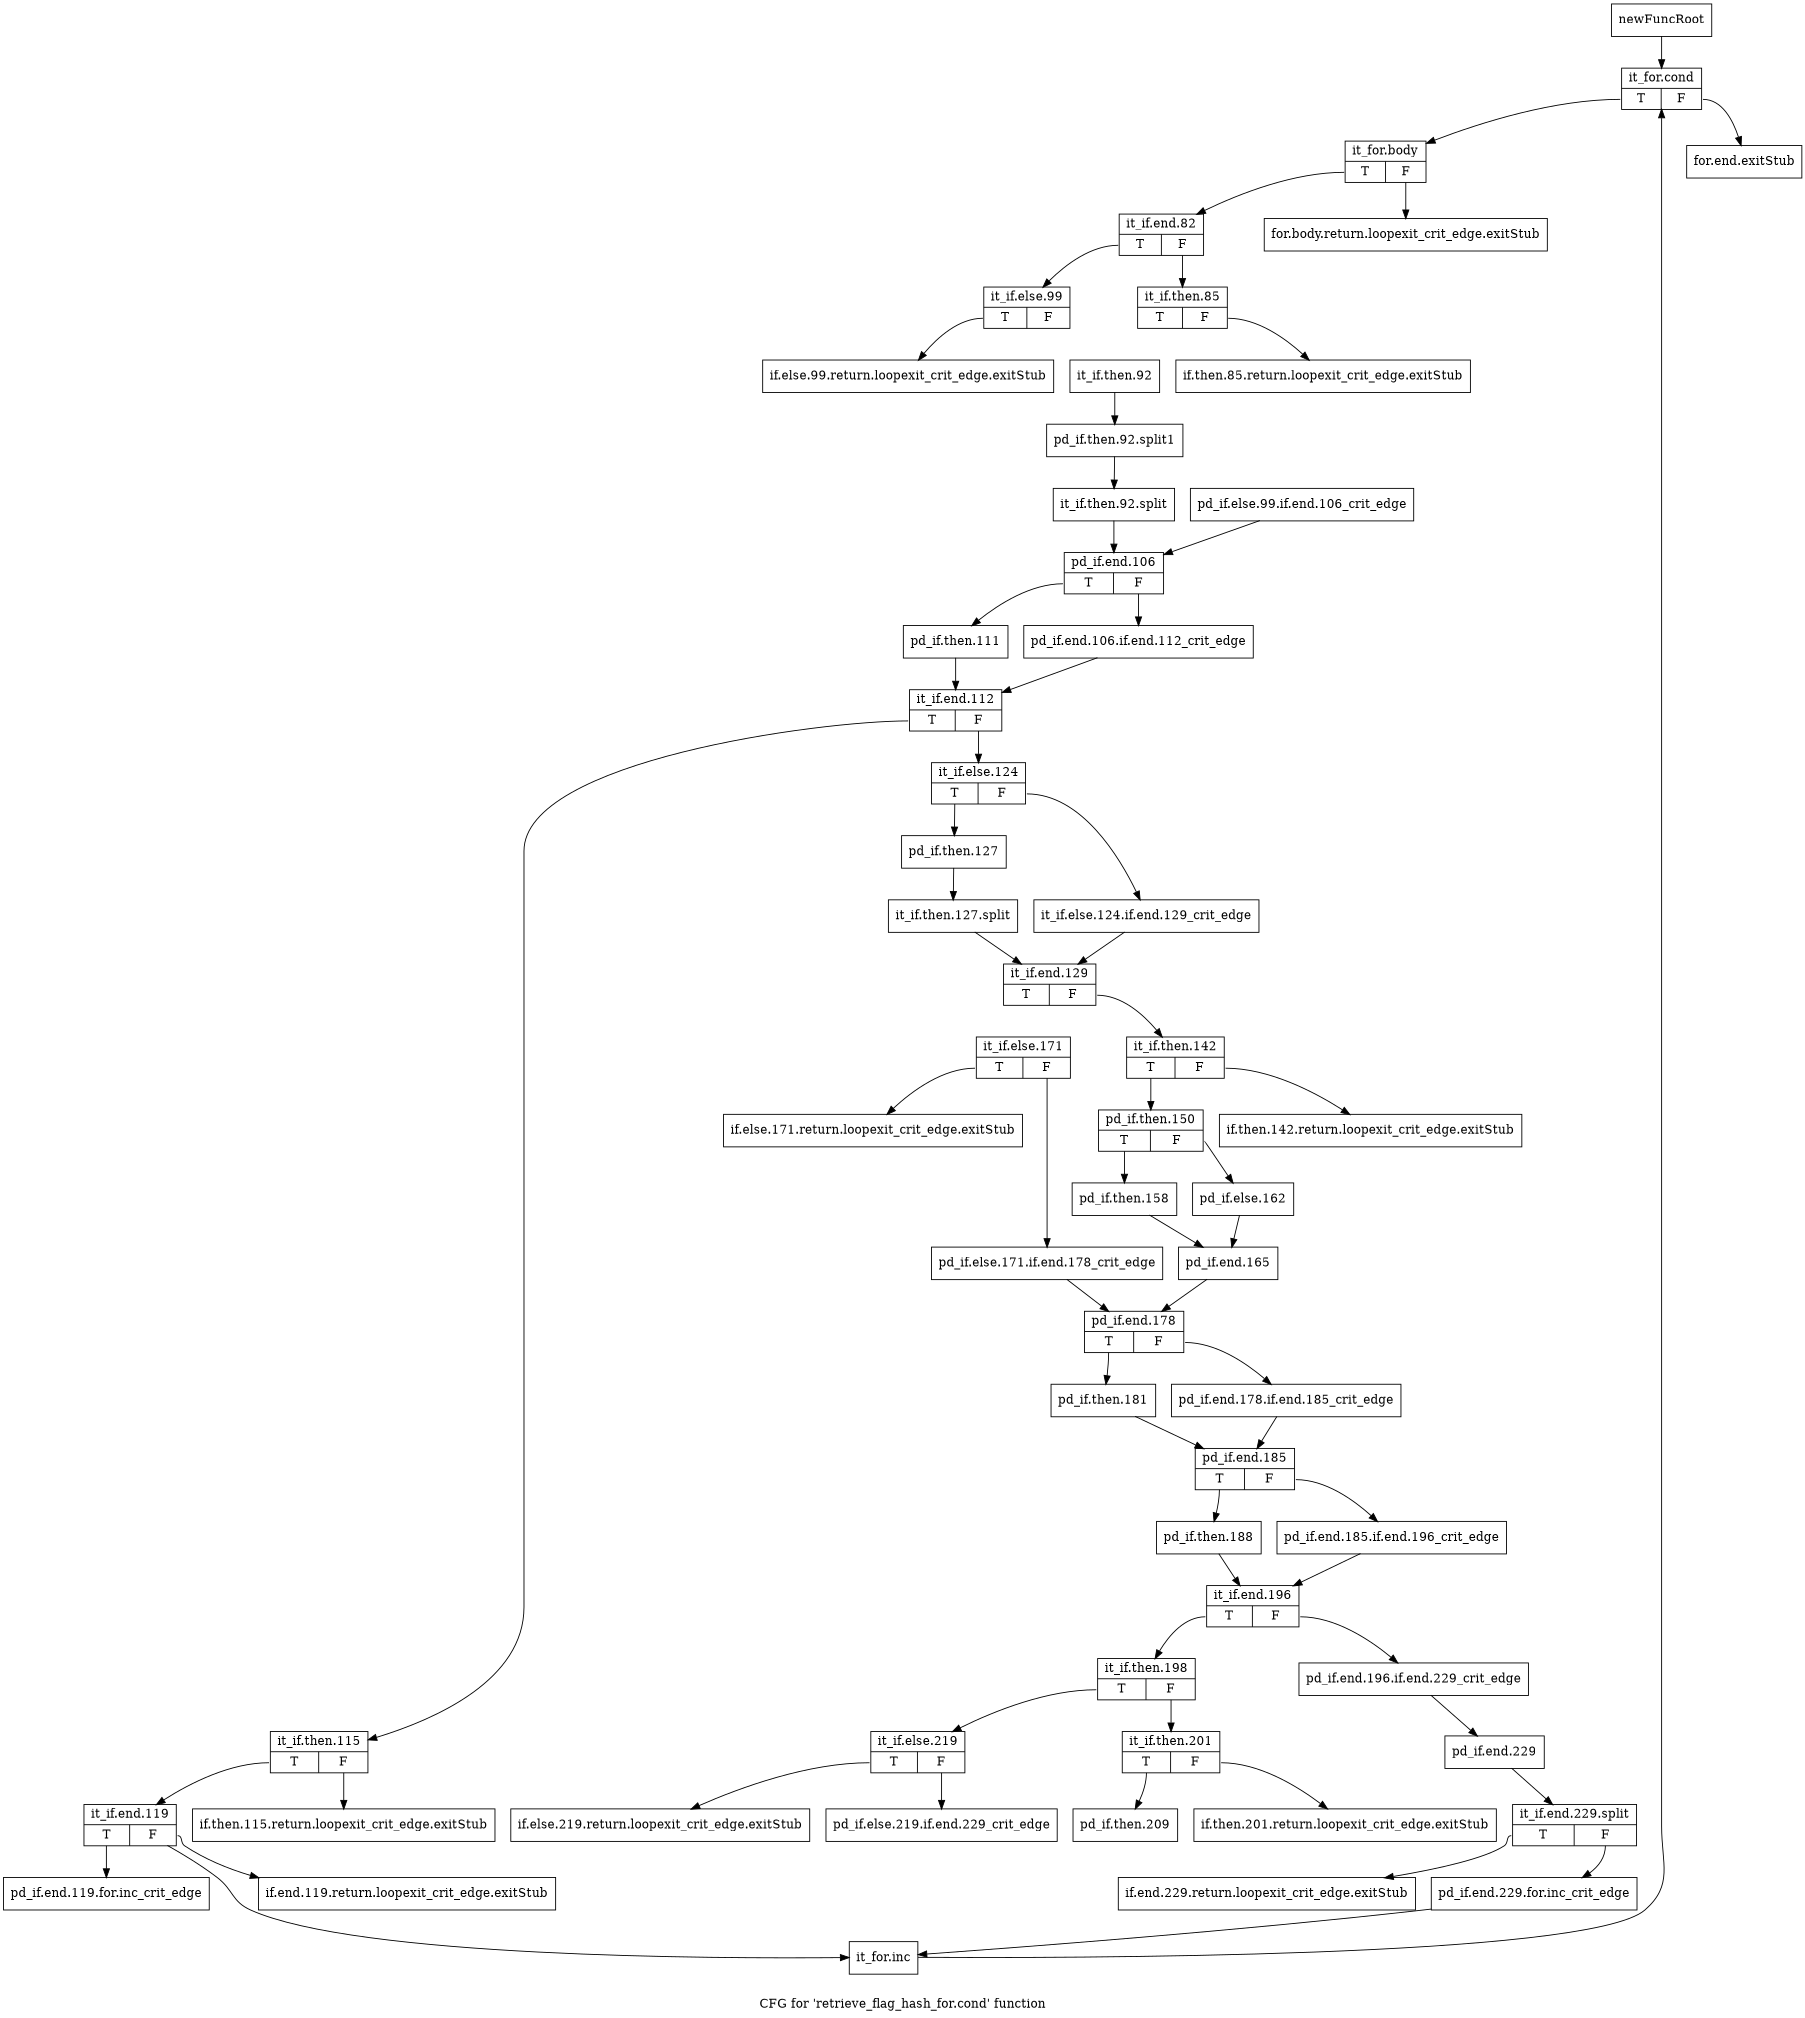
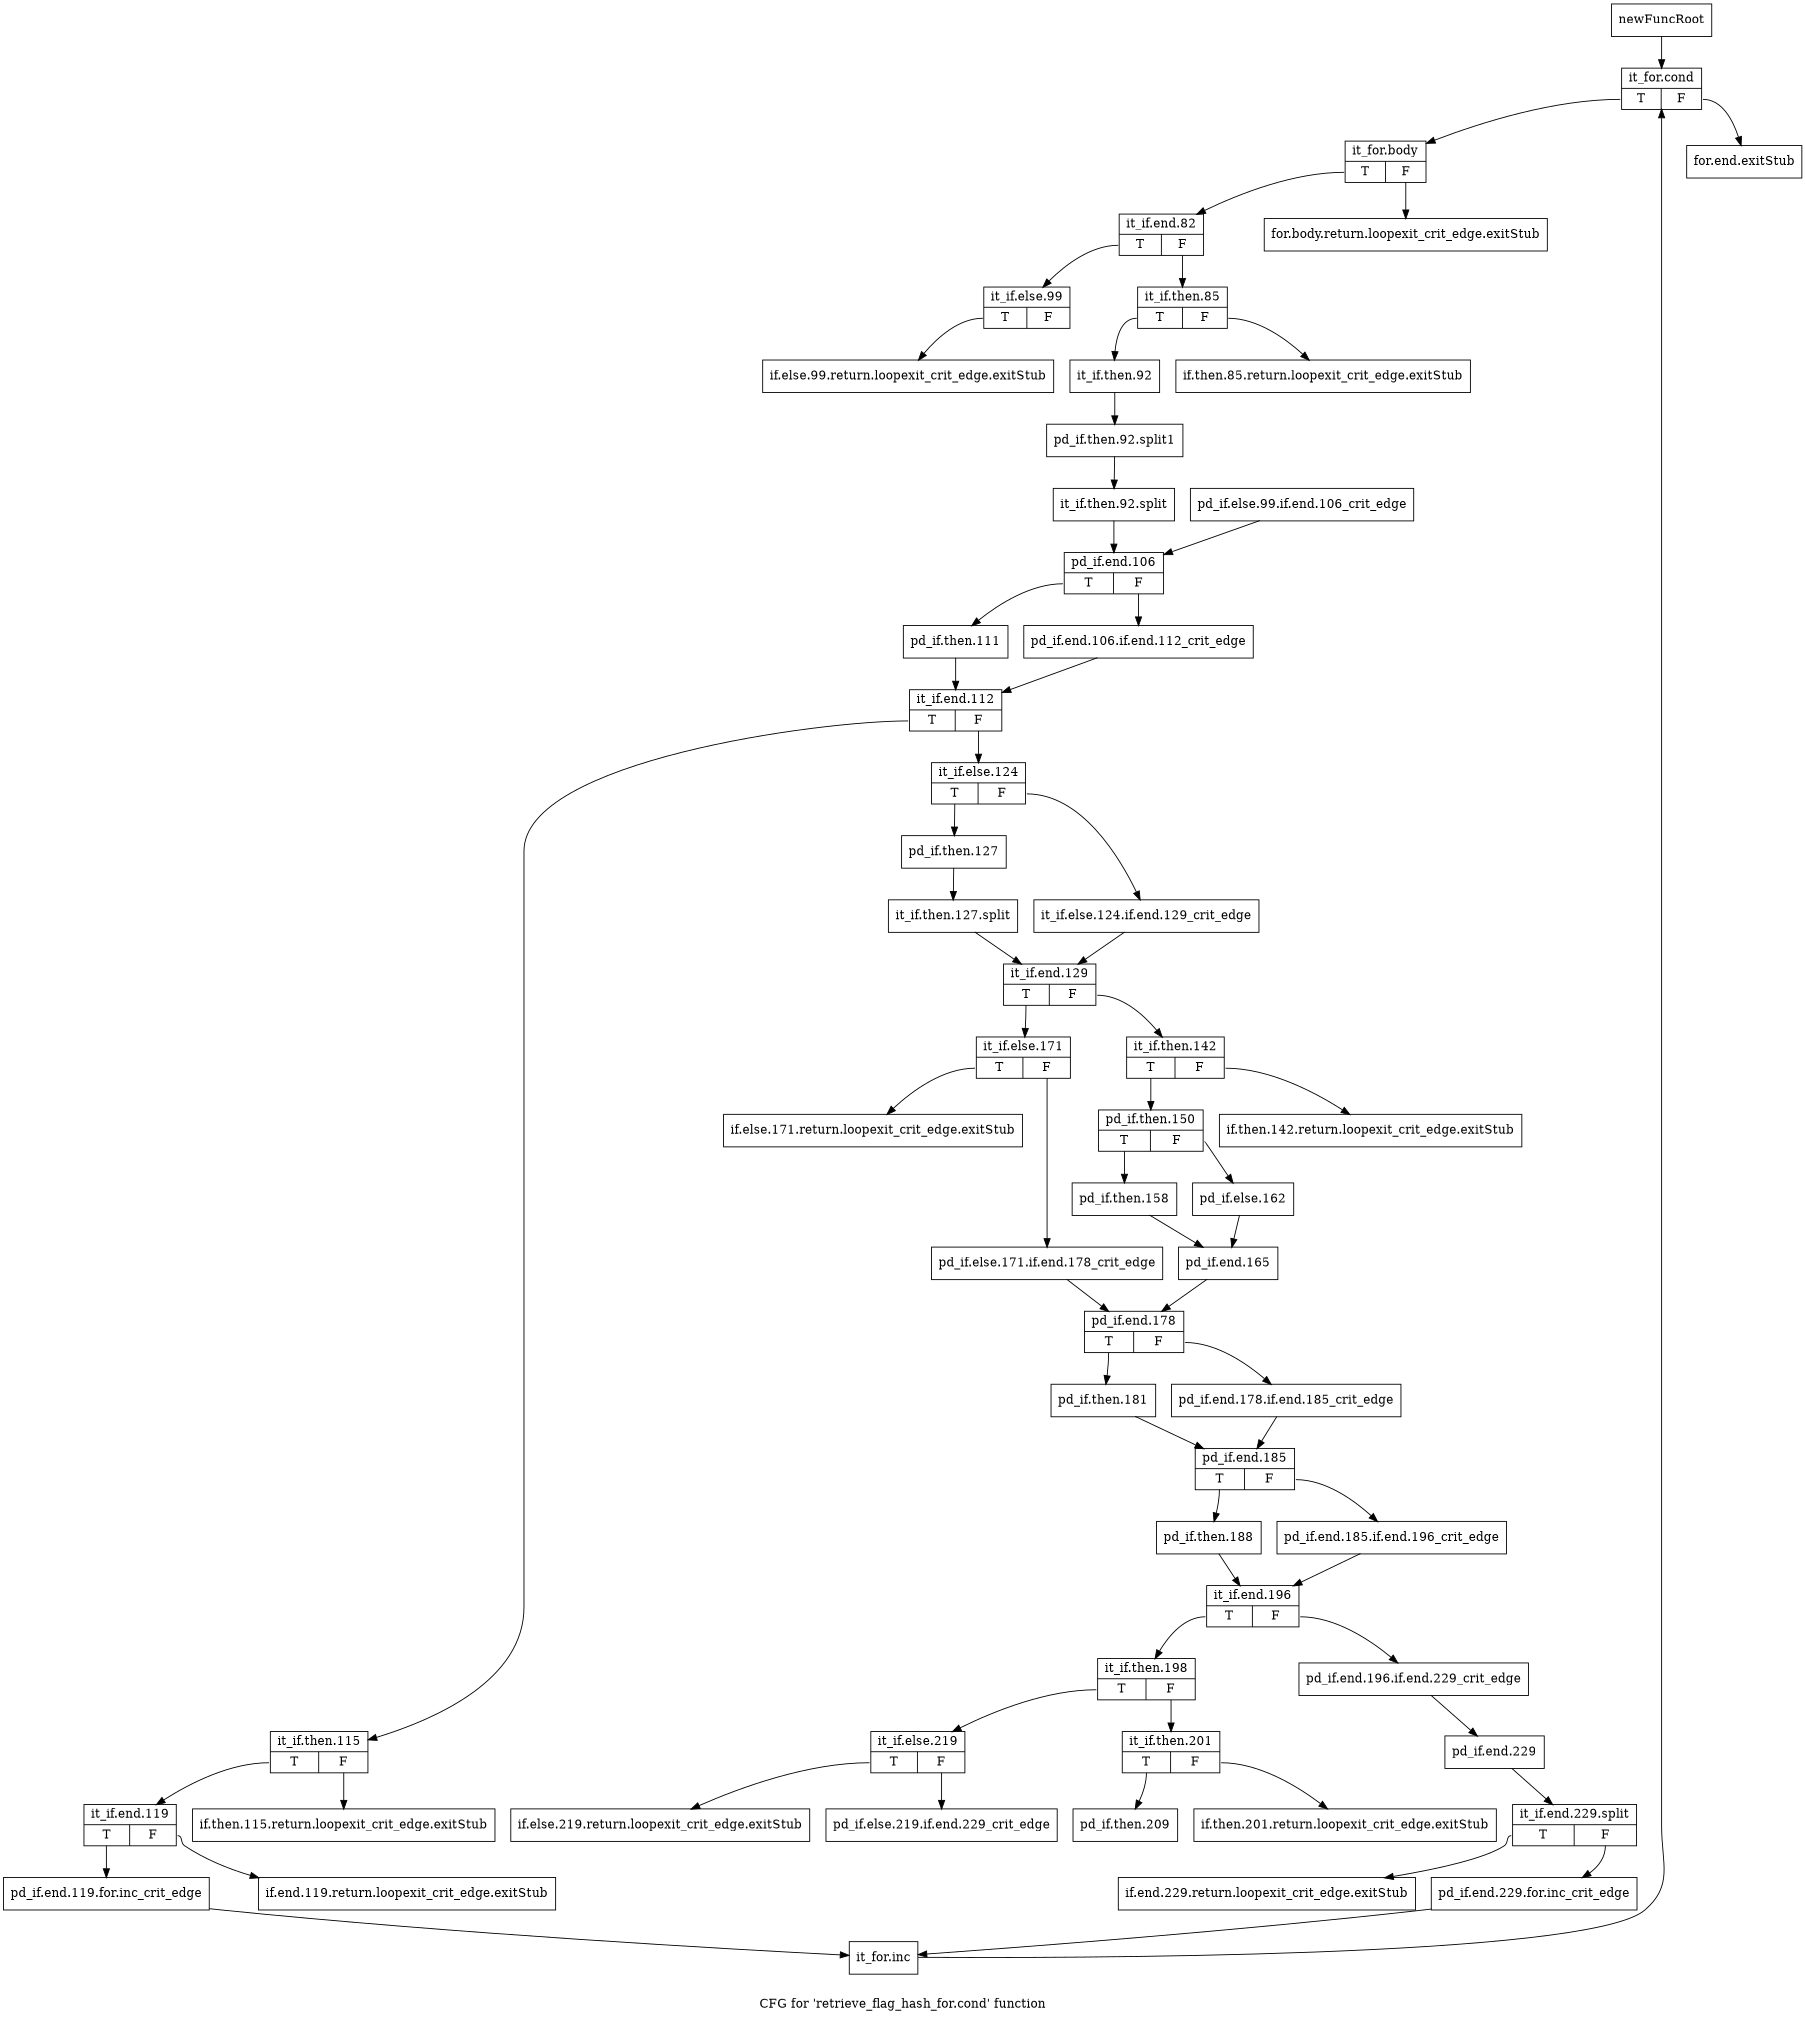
edge "it_if.then.85" -> "it_if.then.92": added
edge "it_if.end.129" -> "it_if.else.171": added
edge "it_if.end.119" -> "it_for.inc": now "pd_if.end.119.for.inc_crit_edge" -> "it_for.inc"
